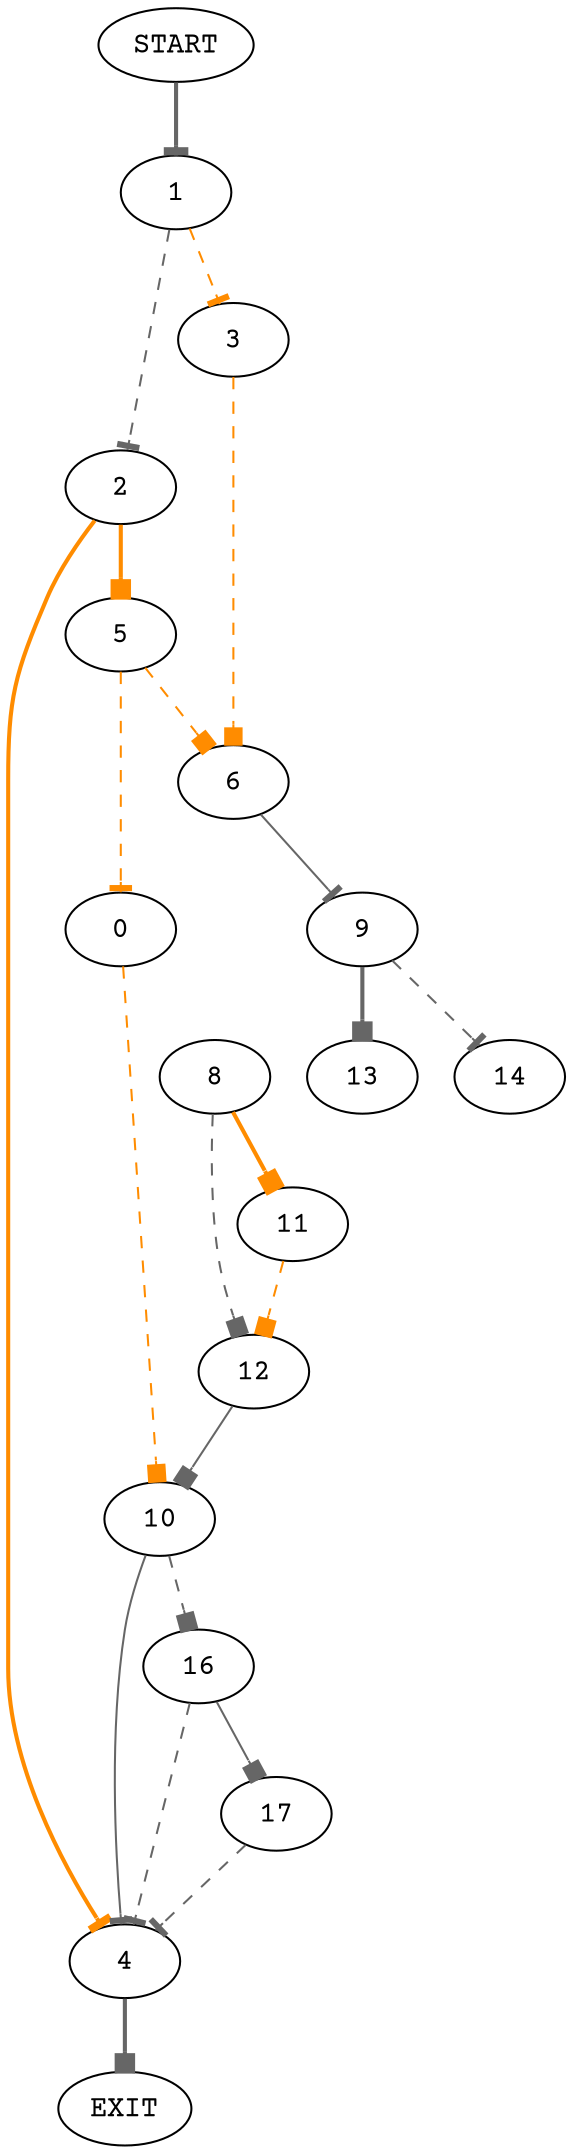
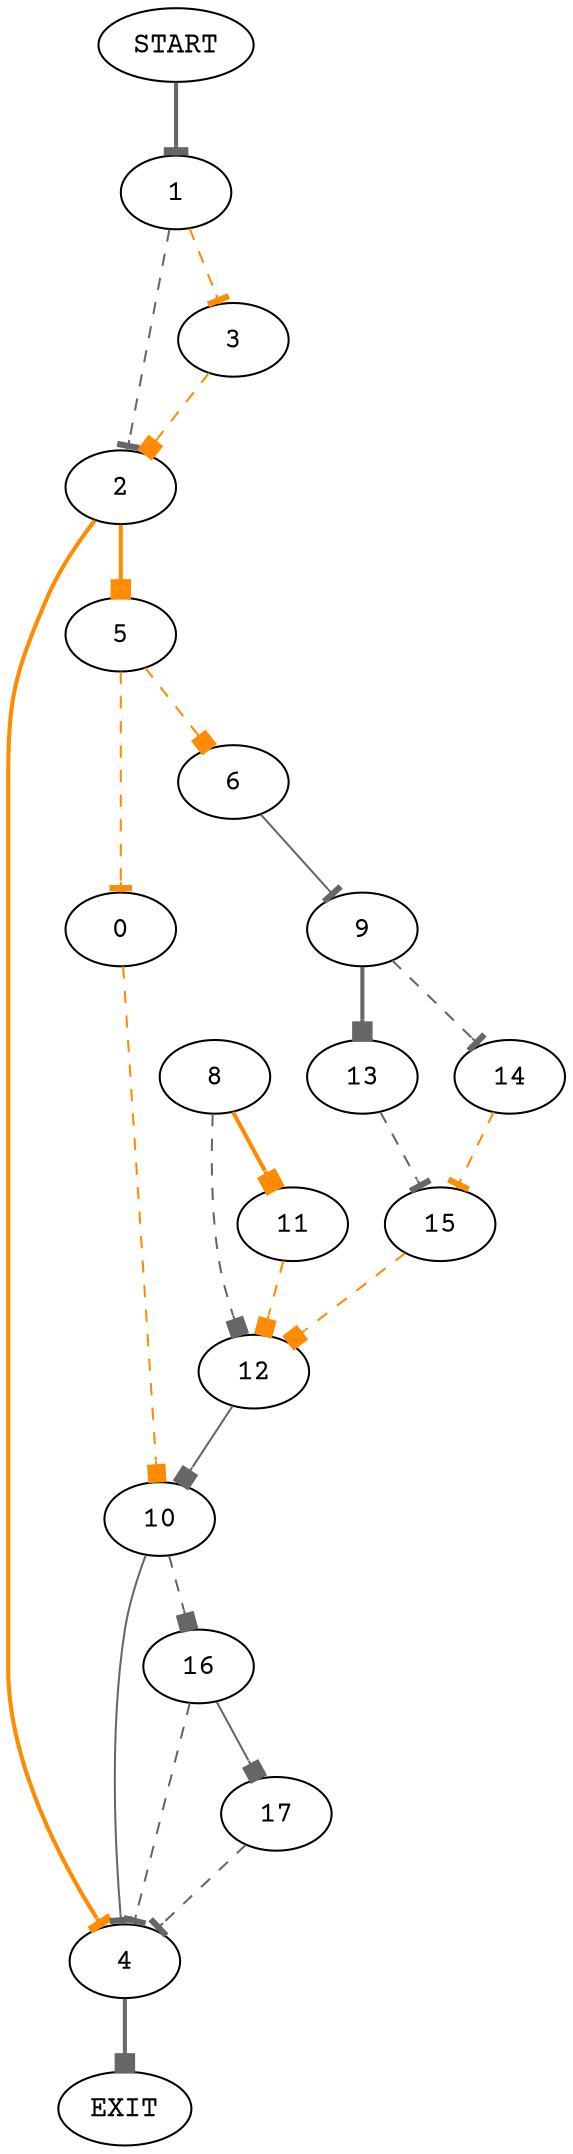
edge "3" -> "6": now "3" -> "2"
node "15": added
